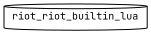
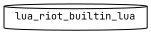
node "riot_riot_builtin_lua": label "riot_riot_builtin_lua" -> "lua_riot_builtin_lua"
